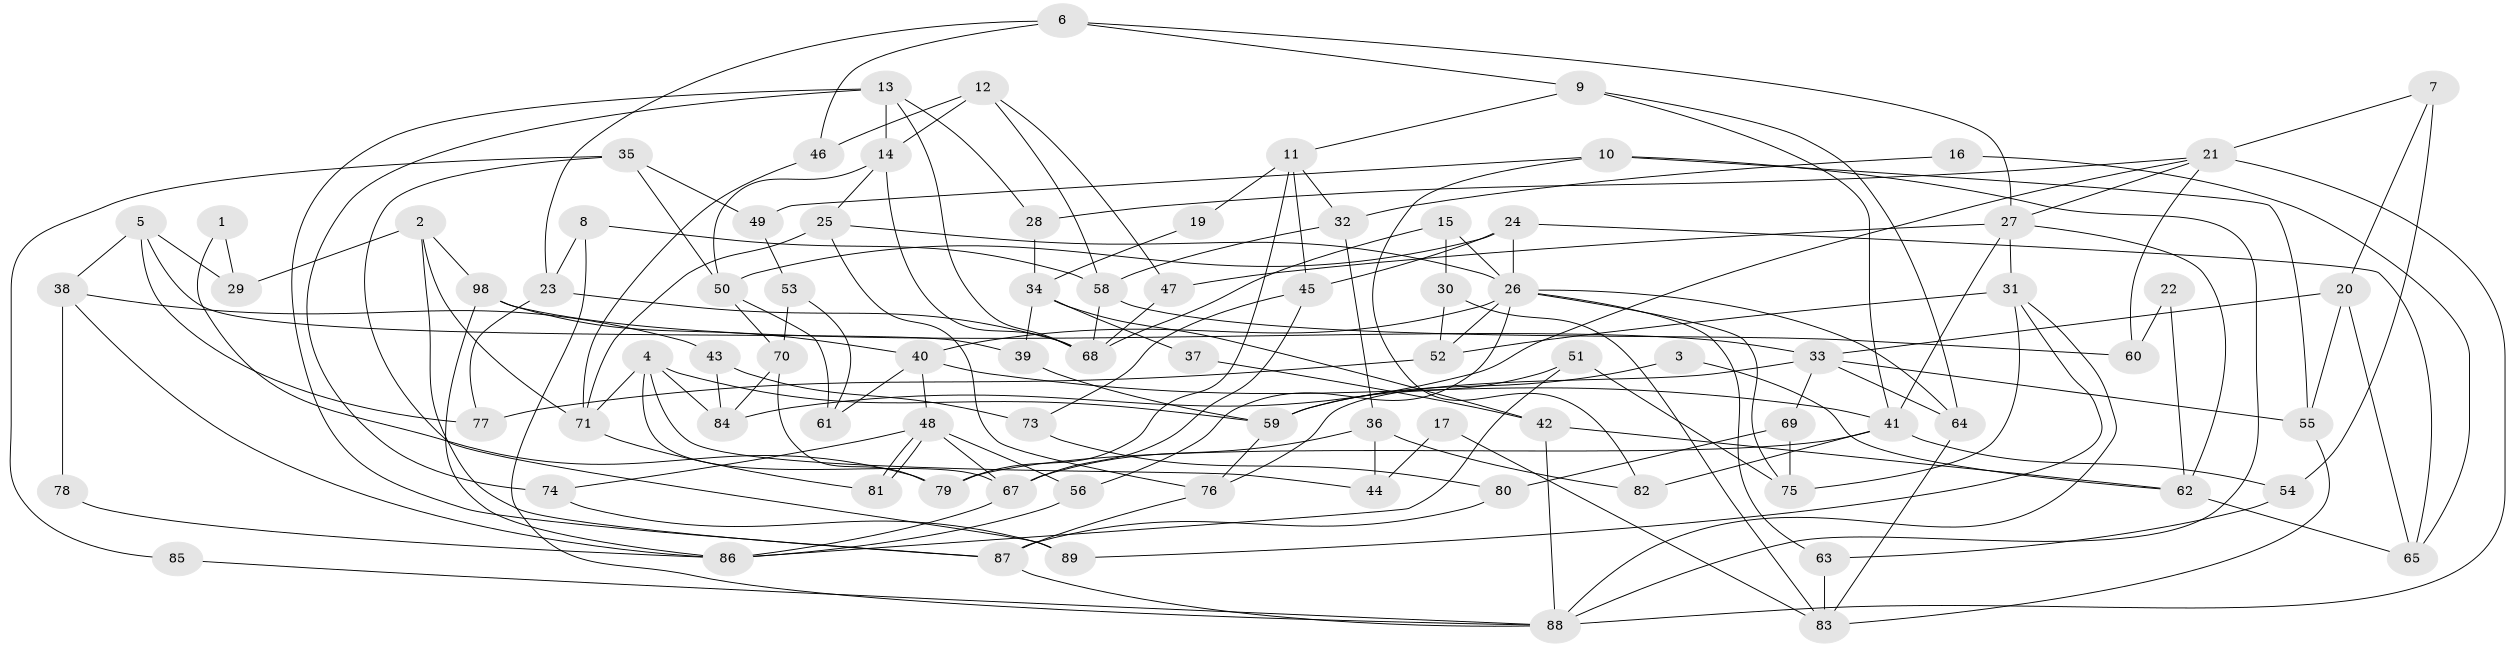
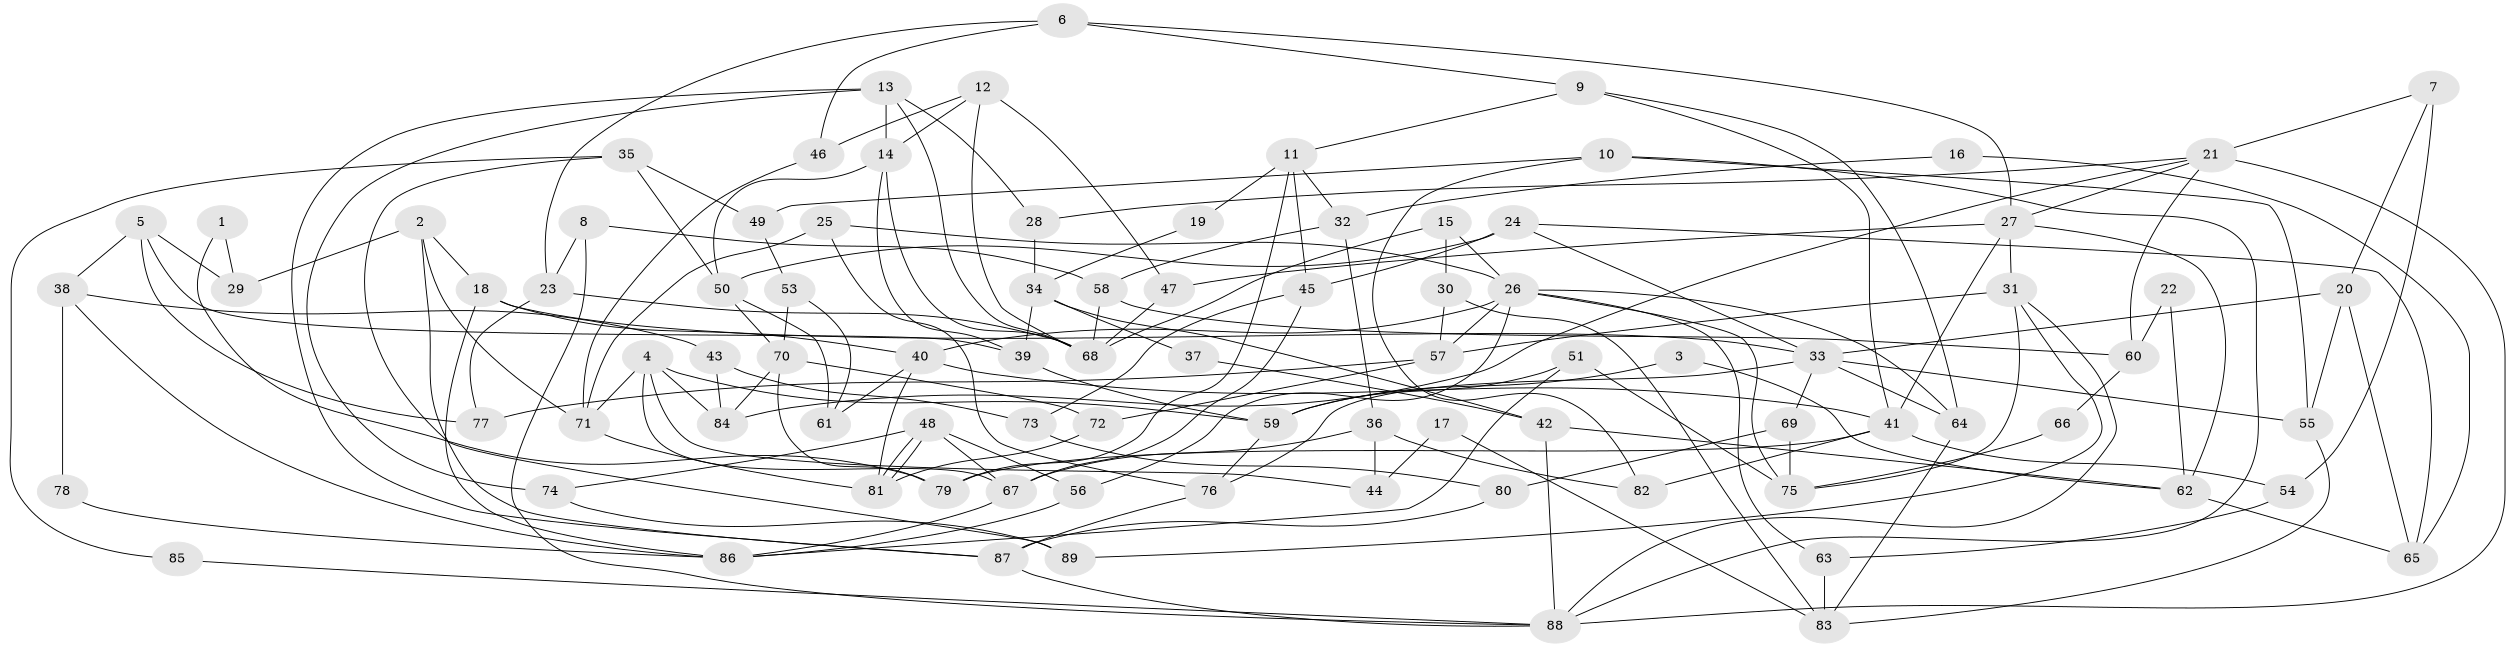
edge "12" -- "58": now "12" -- "68"
edge "14" -- "25": now "14" -- "39"
edge "24" -- "26": now "24" -- "33"
node "98": label "98" -> "18"
node "52": label "52" -> "57"
edge "40" -- "48": now "40" -- "81"
node "72": added
node "66": added
